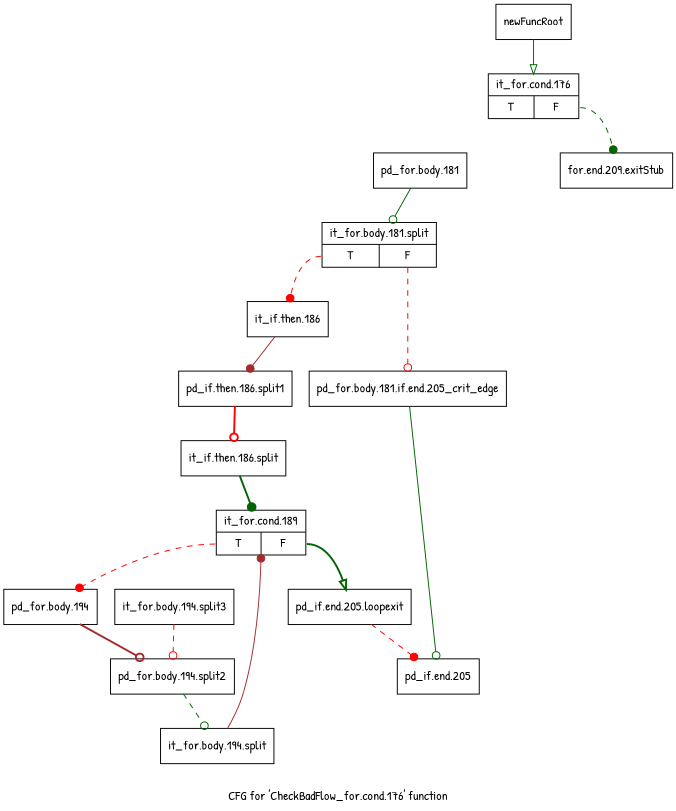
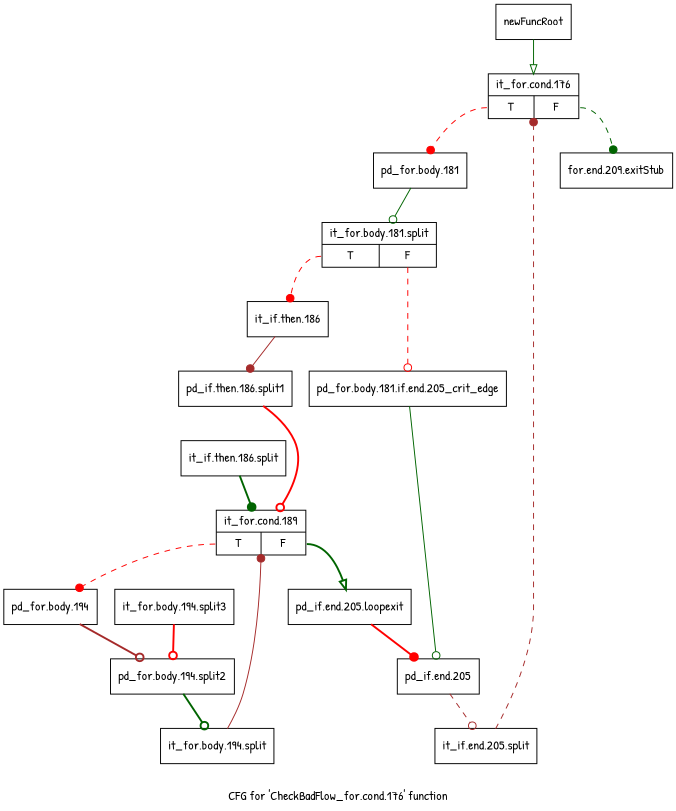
edge "it_for.cond.176" -> "pd_for.body.181": added
edge "pd_if.then.186.split1" -> "it_if.then.186.split": now "pd_if.then.186.split1" -> "it_for.cond.189"
edge "it_for.body.194.split3" -> "pd_for.body.194.split2": style dashed -> bold
edge "pd_if.end.205.loopexit" -> "pd_if.end.205": style dashed -> bold
edge "pd_for.body.194.split2" -> "it_for.body.194.split": style dashed -> bold
node "it_if.end.205.split": added
